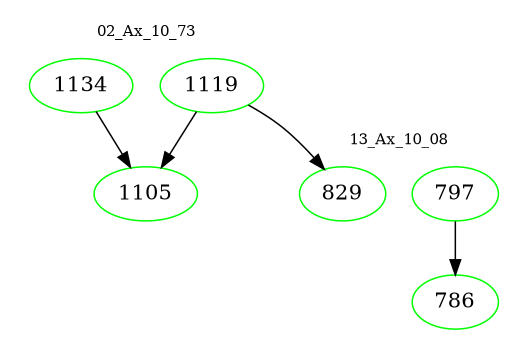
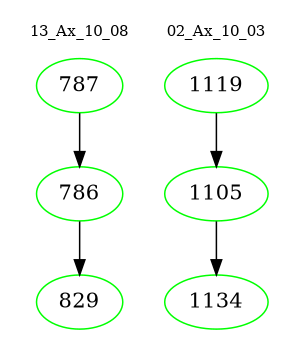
cluster "02_Ax_10_73": label "02_Ax_10_73" -> "02_Ax_10_03"
edge "1134" -> "1105": reversed
edge "1119" -> "829": now "786" -> "829"
node "797": label "797" -> "787"
